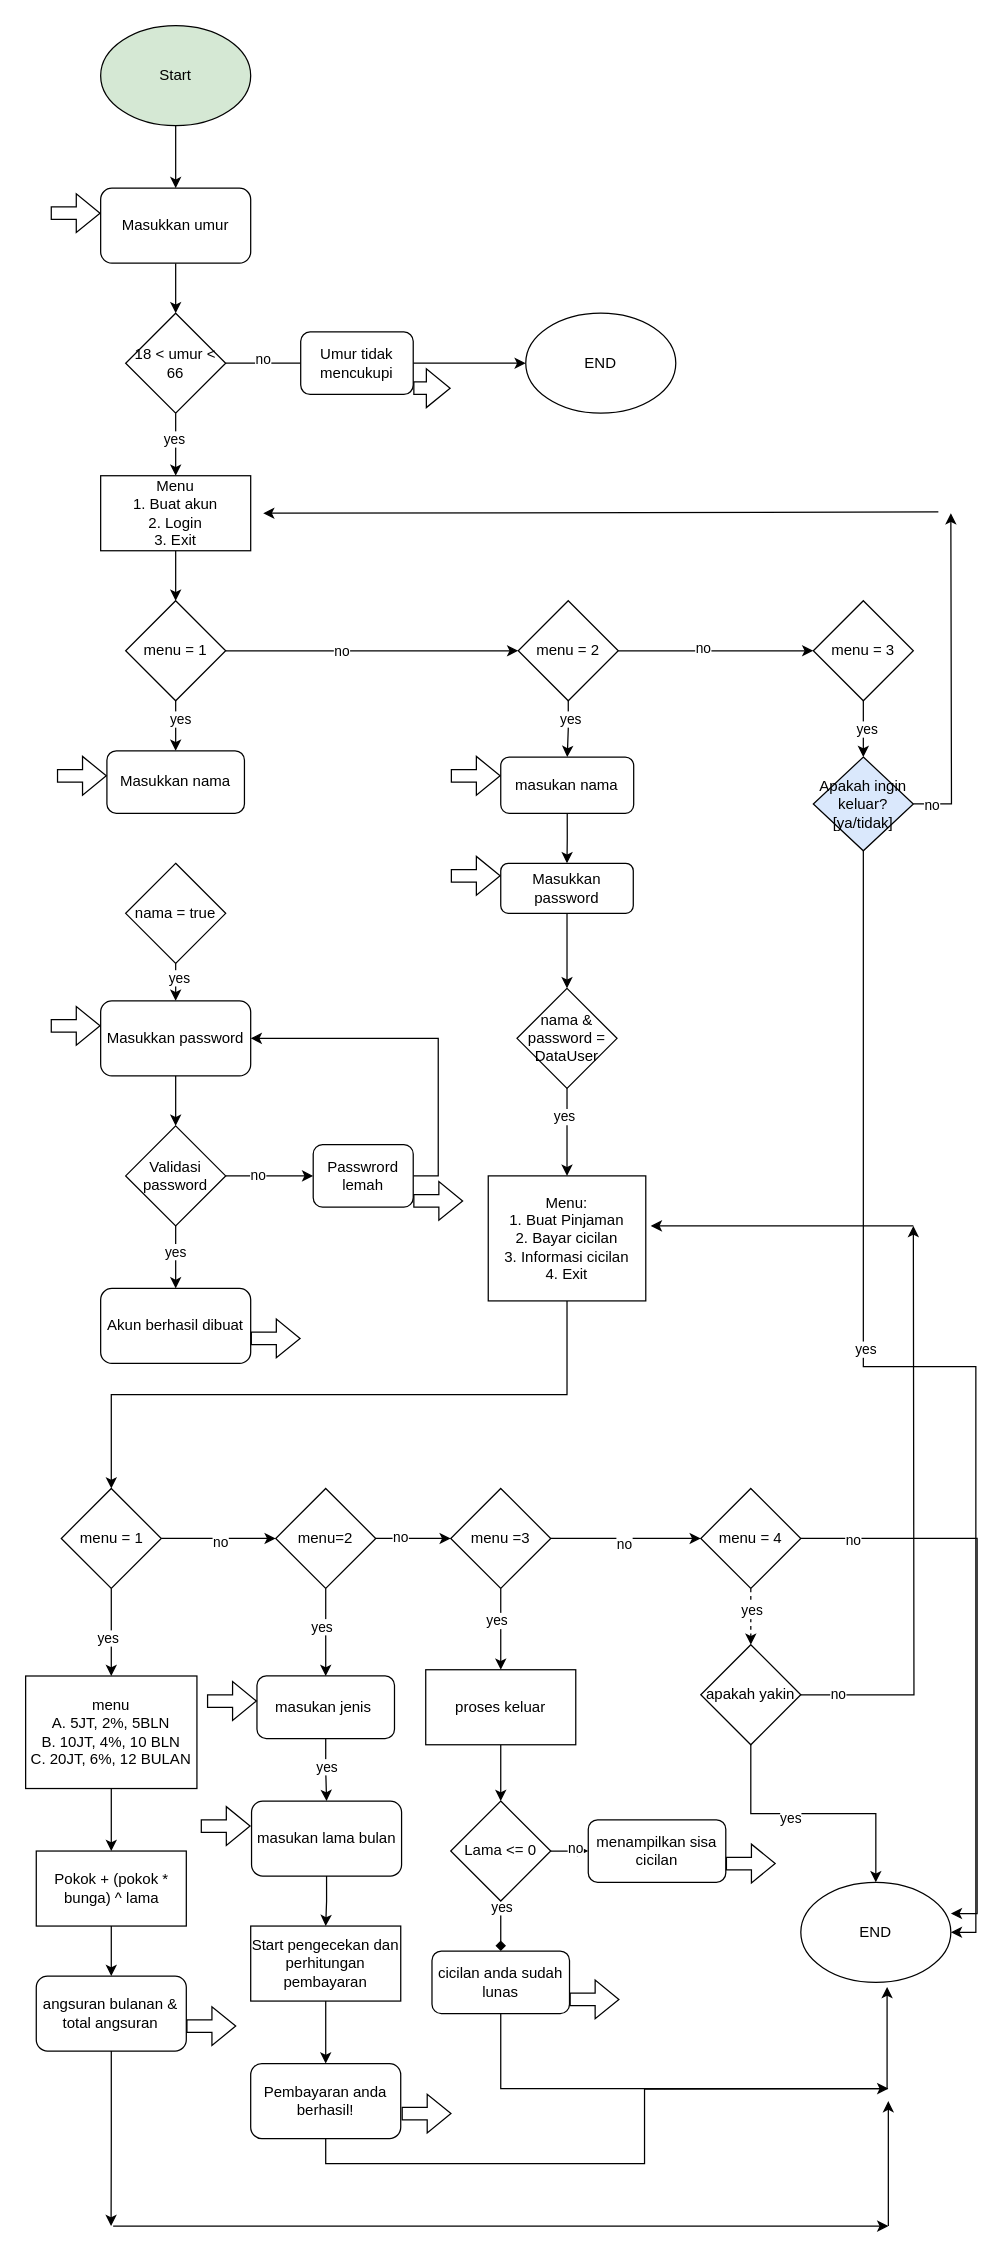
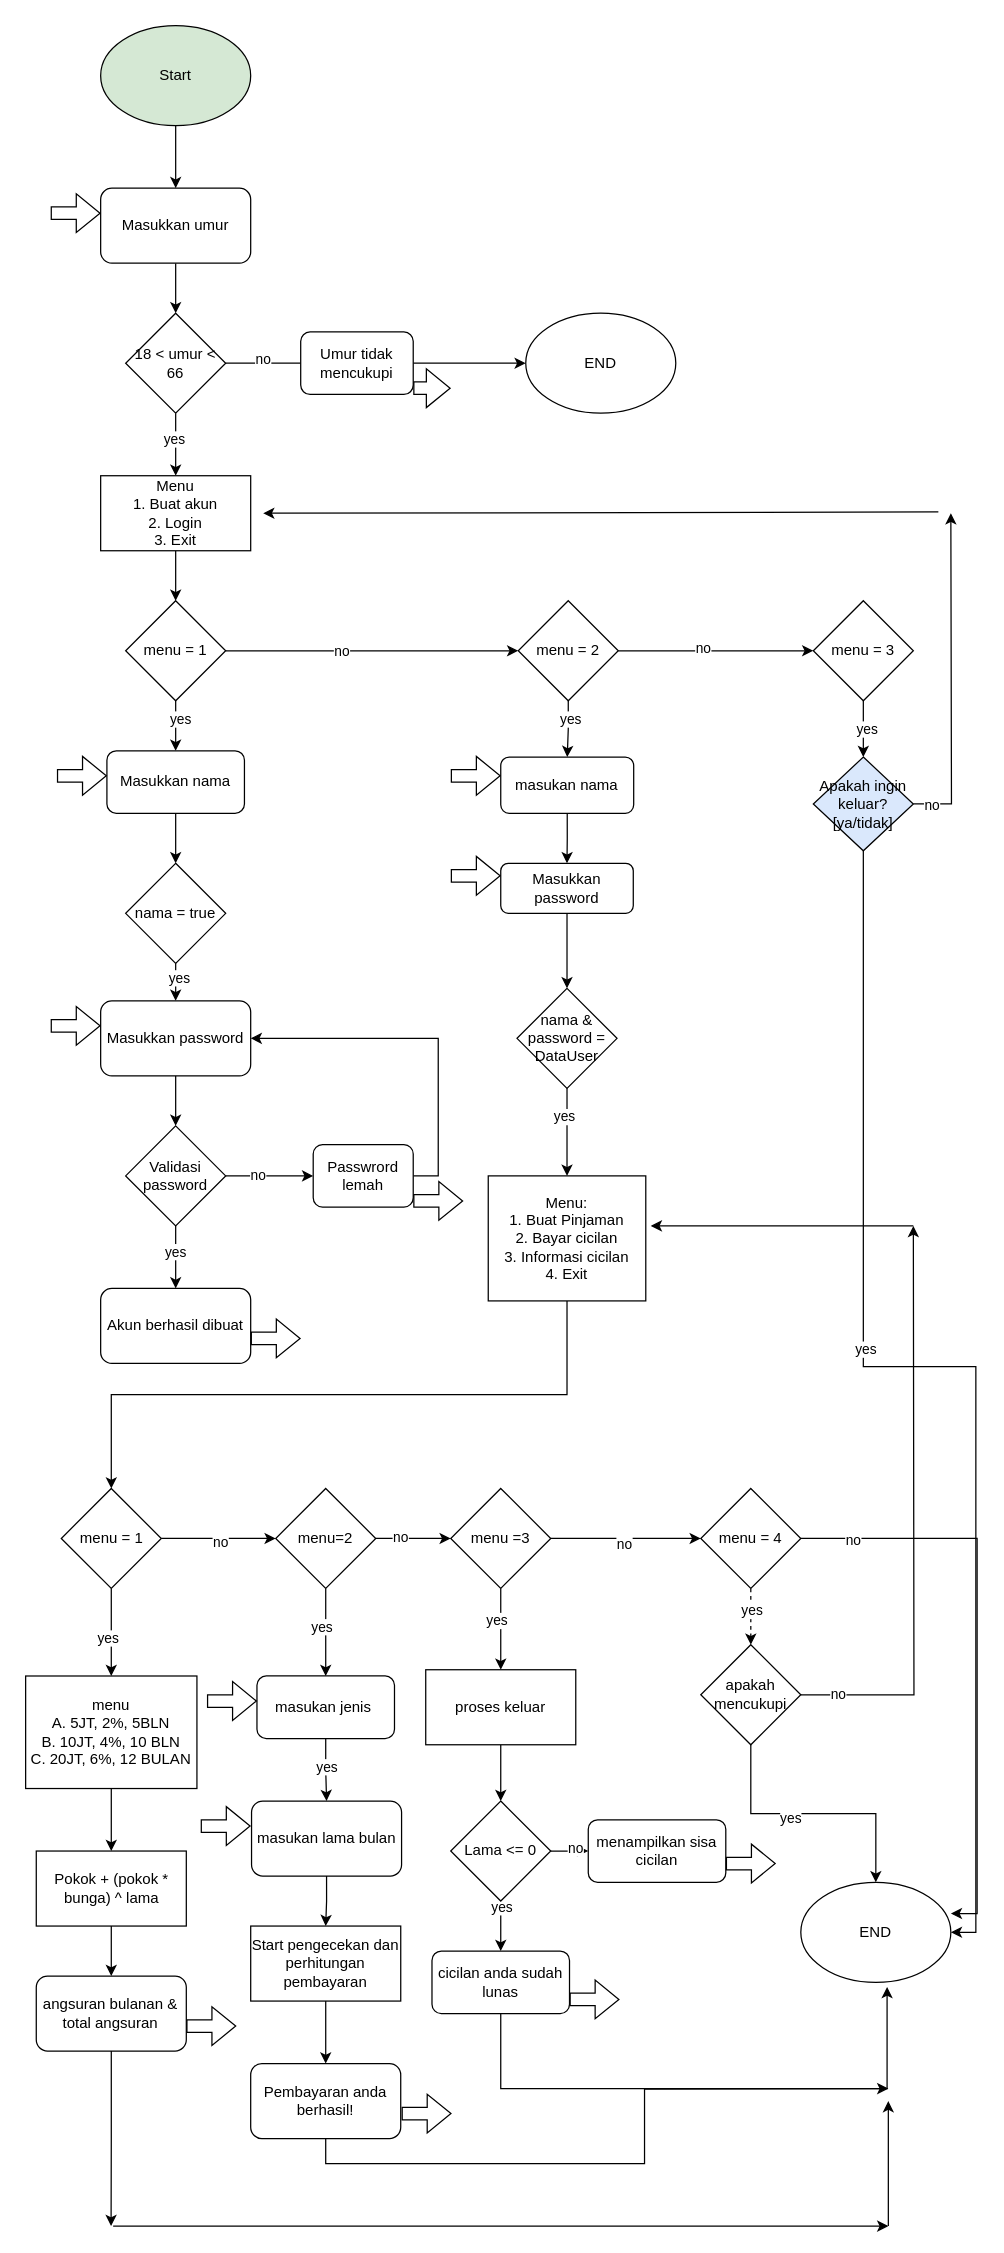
edge "Masukkan nama" -> "nama = true": added
node "apakah yakin": label "apakah yakin" -> "apakah mencukupi"
edge "Lama <= 0" -> "cicilan anda sudah lunas": arrowhead diamond -> classic
